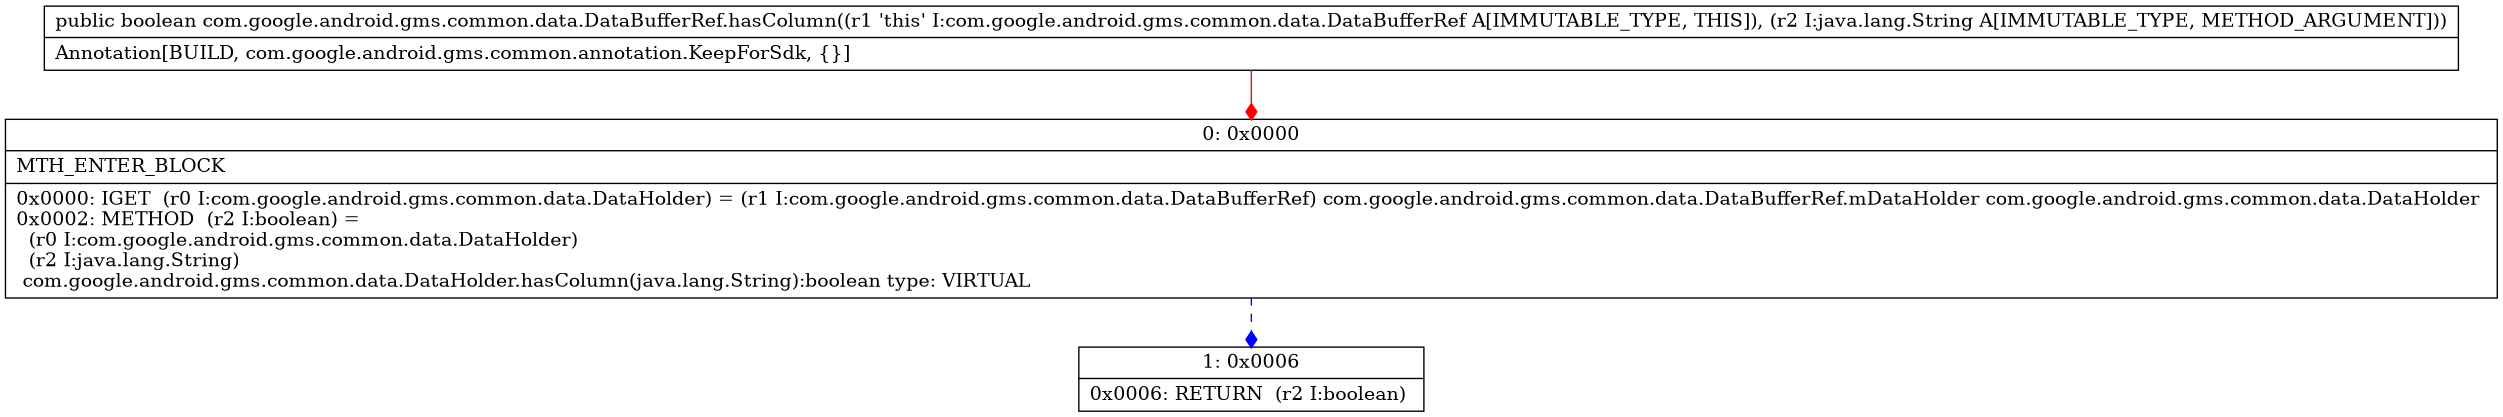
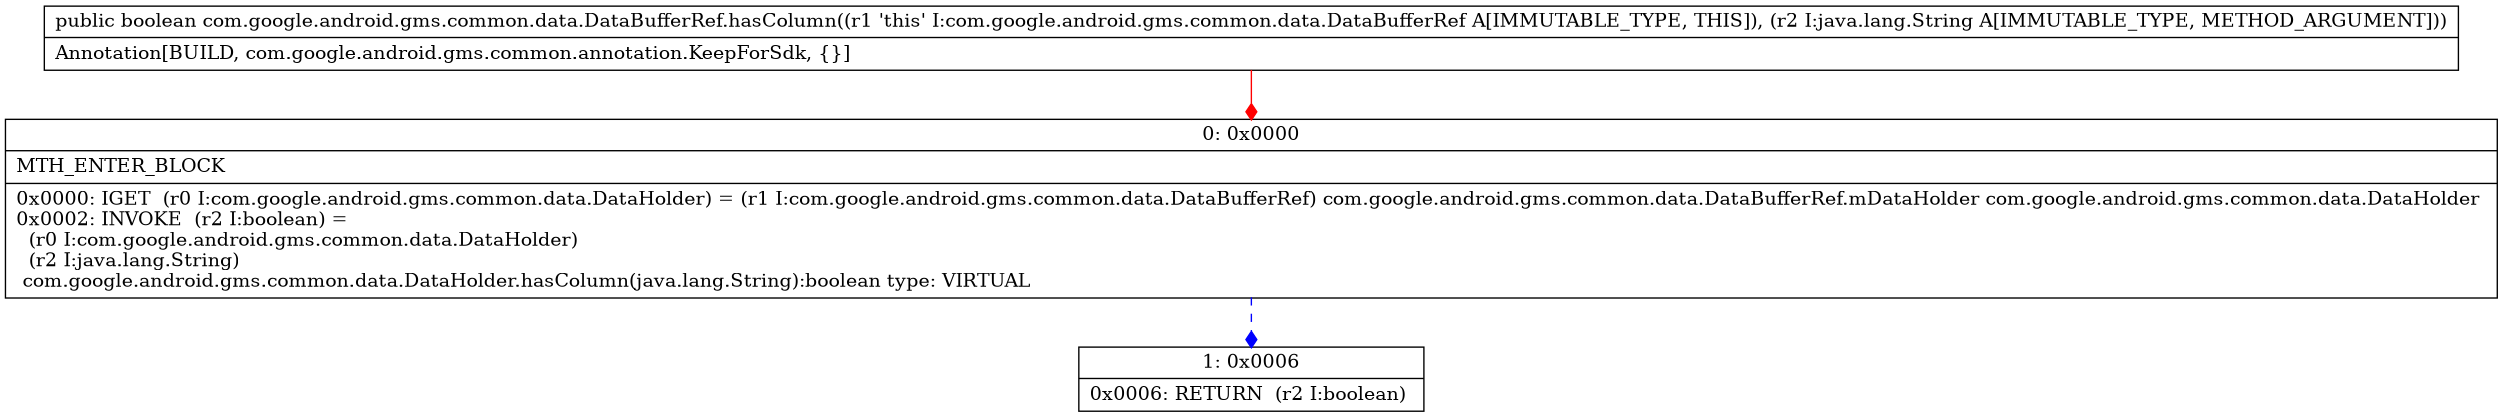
node "0: 0x0000": text "0x0002: METHOD  (r2 I:boolean) =" -> "0x0002: INVOKE  (r2 I:boolean) ="
